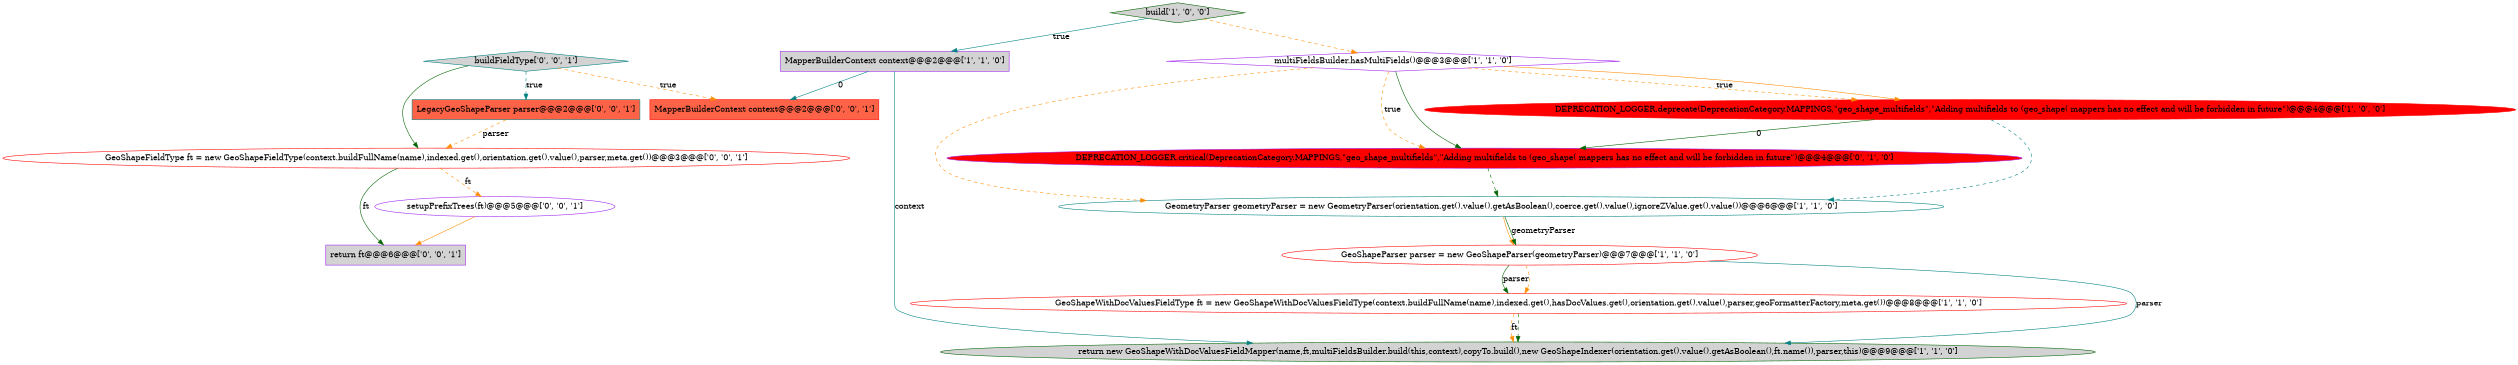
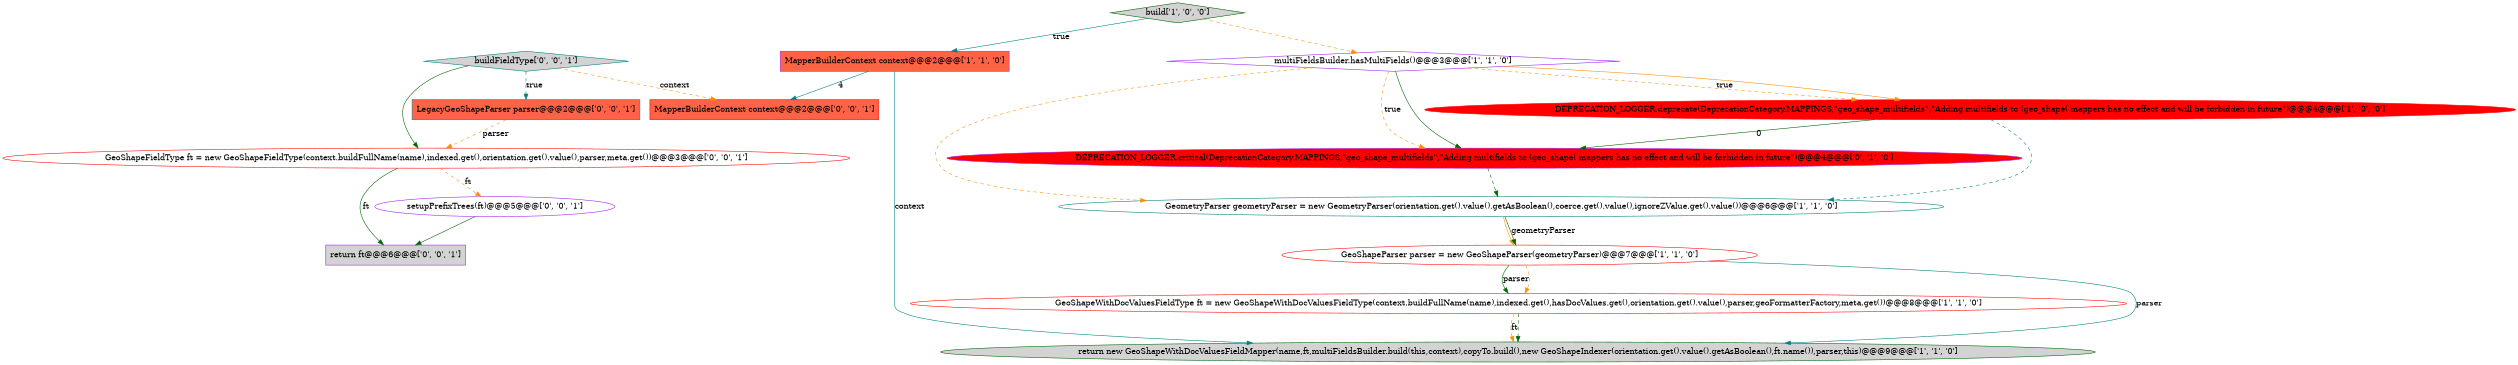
node "MapperBuilderContext context@@@2@@@['1', '1', '0']": fillcolor lightgray -> tomato
edge "buildFieldType['0', '0', '1']" -> "MapperBuilderContext context@@@2@@@['0', '0', '1']": label "true" -> "context"
edge "MapperBuilderContext context@@@2@@@['1', '1', '0']" -> "MapperBuilderContext context@@@2@@@['0', '0', '1']": label "0" -> "4"
edge "setupPrefixTrees(ft)@@@5@@@['0', '0', '1']" -> "return ft@@@6@@@['0', '0', '1']": color darkorange -> darkgreen
